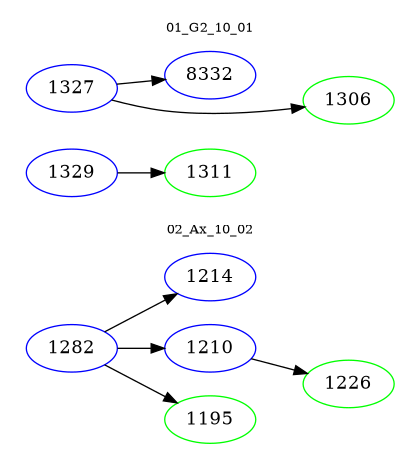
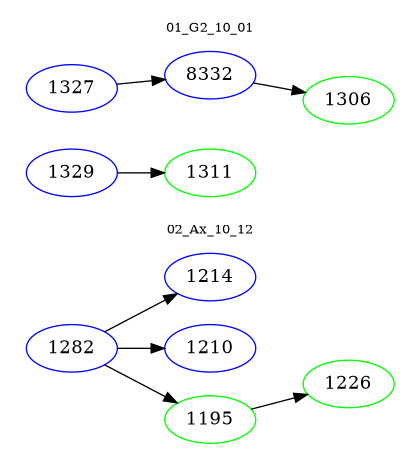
edge "1327" -> "1306": now "8332" -> "1306"
cluster "02_Ax_10_02": label "02_Ax_10_02" -> "02_Ax_10_12"
edge "1210" -> "1226": now "1195" -> "1226"
